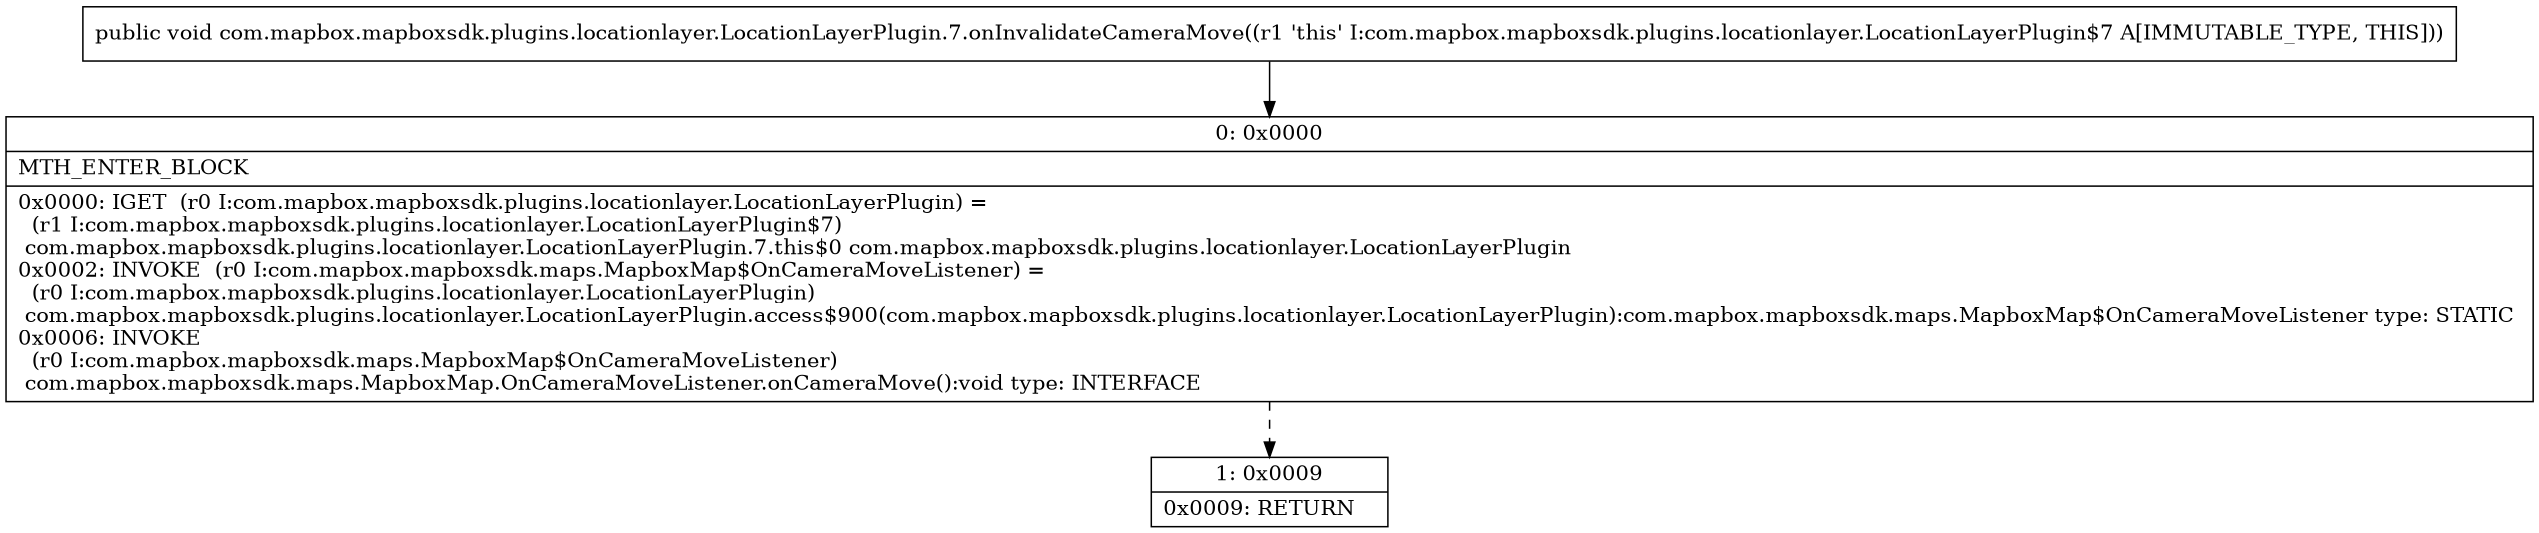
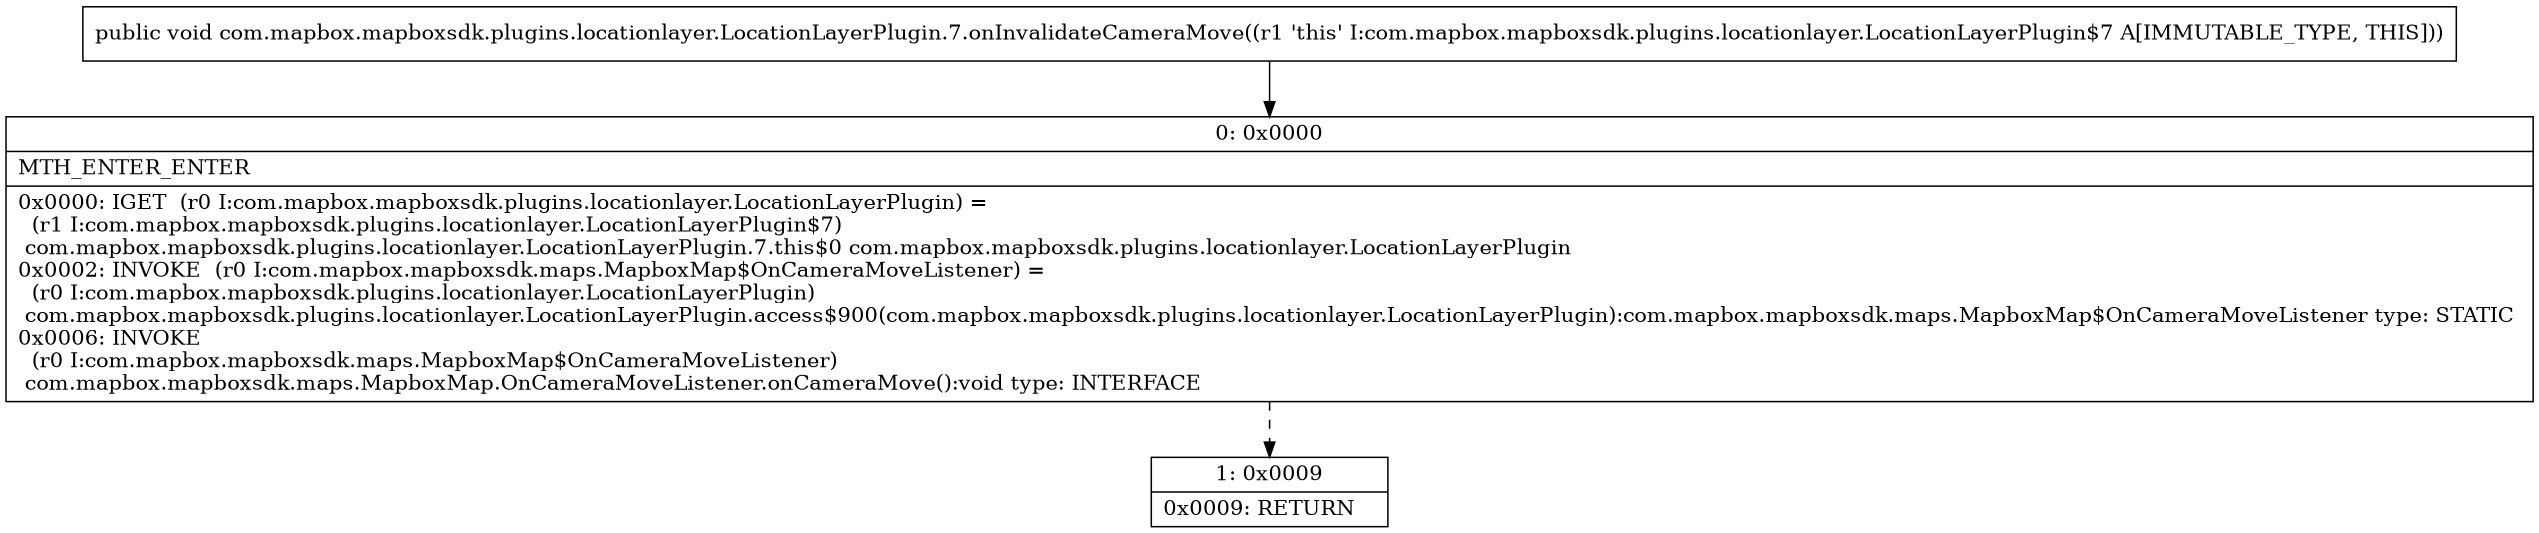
node "0: 0x0000": text "MTH_ENTER_BLOCK" -> "MTH_ENTER_ENTER"
